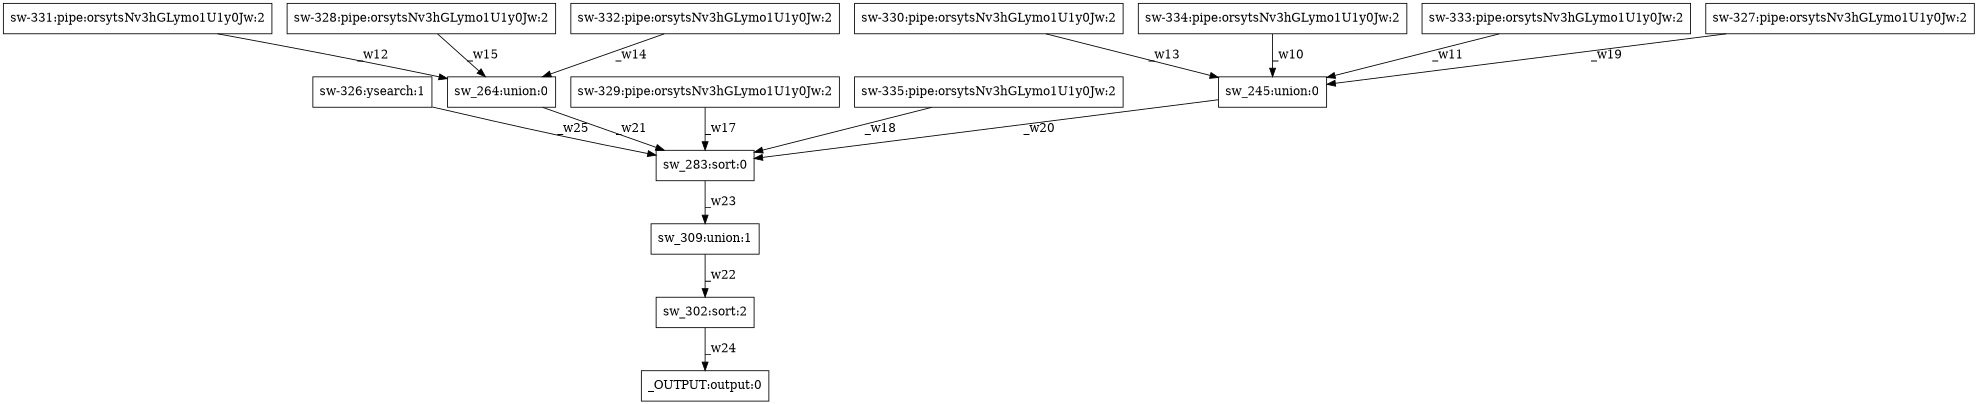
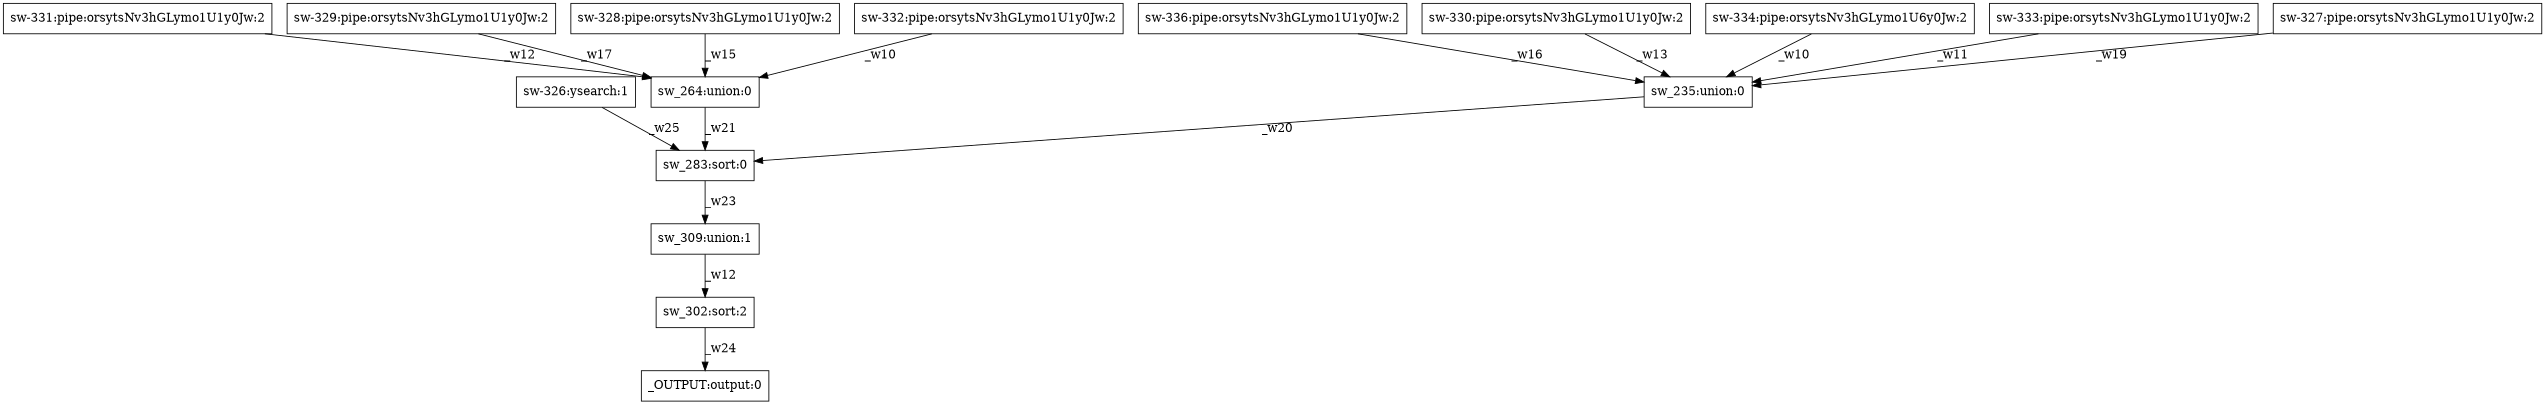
node "sw-336:pipe:orsytsNv3hGLymo1U1y0Jw:2": added
node "sw-334:pipe:orsytsNv3hGLymo1U1y0Jw:2": label "sw-334:pipe:orsytsNv3hGLymo1U1y0Jw:2" -> "sw-334:pipe:orsytsNv3hGLymo1U6y0Jw:2"
edge "sw-332:pipe:orsytsNv3hGLymo1U1y0Jw:2" -> "sw_264:union:0": label "_w14" -> "_w10"
node "sw-335:pipe:orsytsNv3hGLymo1U1y0Jw:2": removed
node "sw_245:union:0": label "sw_245:union:0" -> "sw_235:union:0"
edge "sw-329:pipe:orsytsNv3hGLymo1U1y0Jw:2" -> "sw_283:sort:0": now "sw-329:pipe:orsytsNv3hGLymo1U1y0Jw:2" -> "sw_264:union:0"
edge "sw_309:union:1" -> "sw_302:sort:2": label "_w22" -> "_w12"
